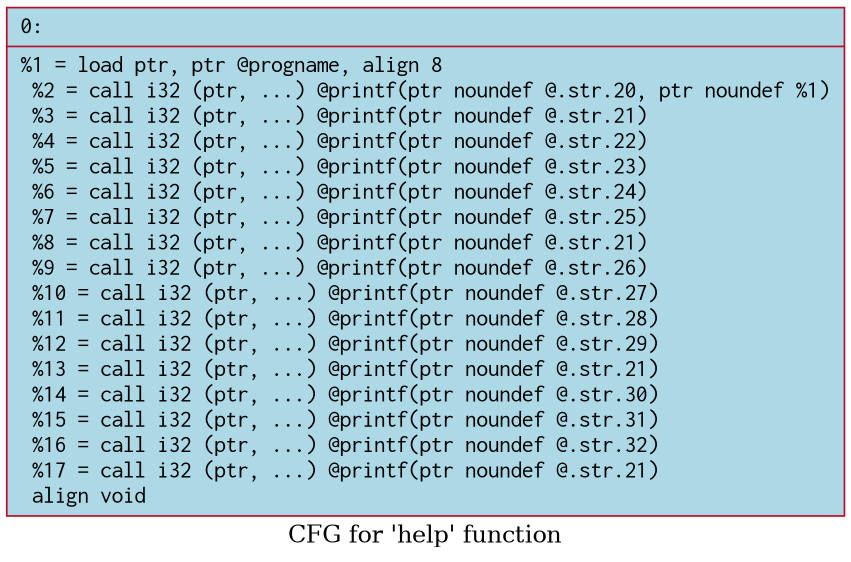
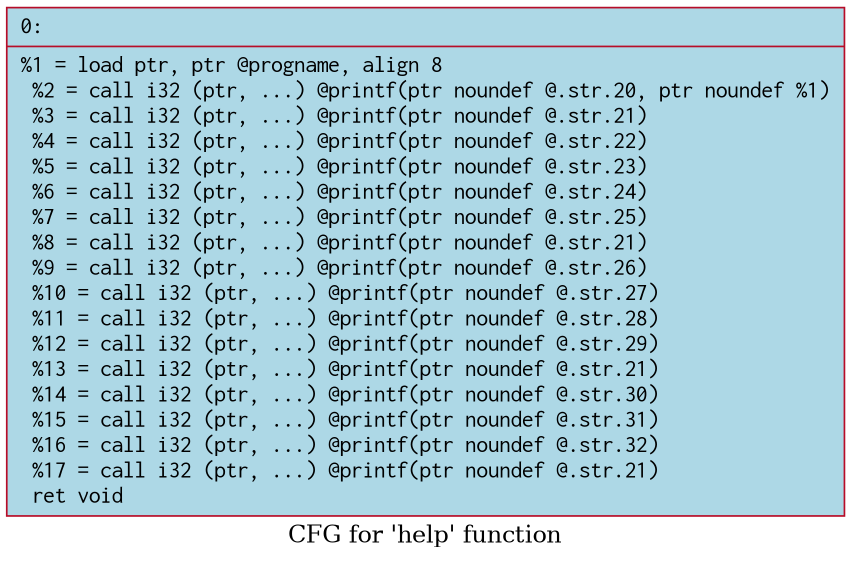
node "0:": text "align void" -> "ret void"
